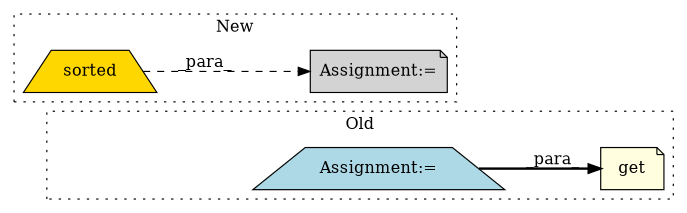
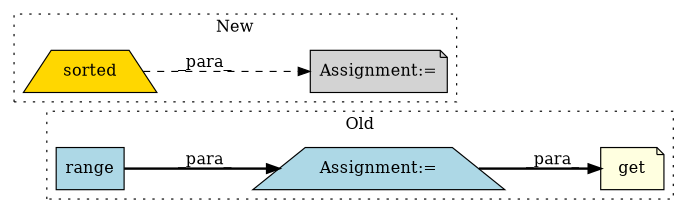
node "range": added
